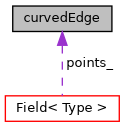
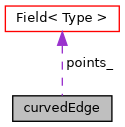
edge "Field< Type >" -> "curvedEdge": reversed
